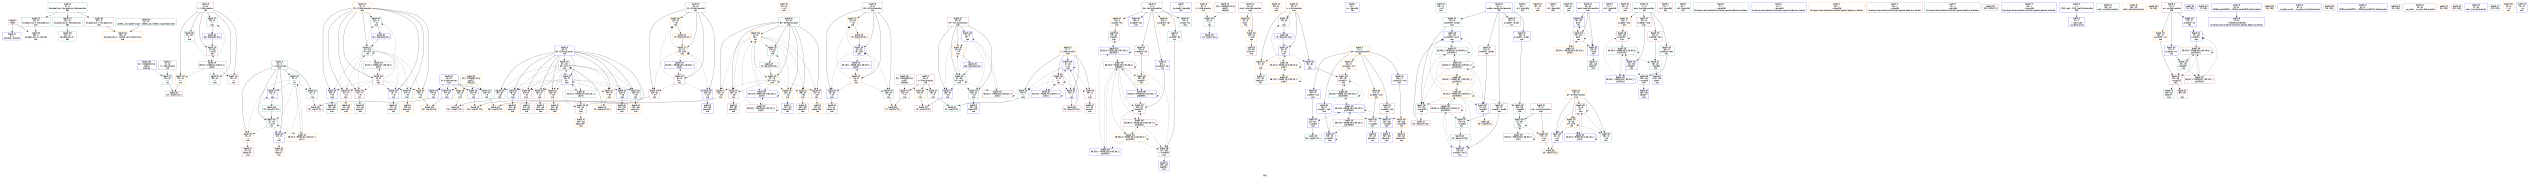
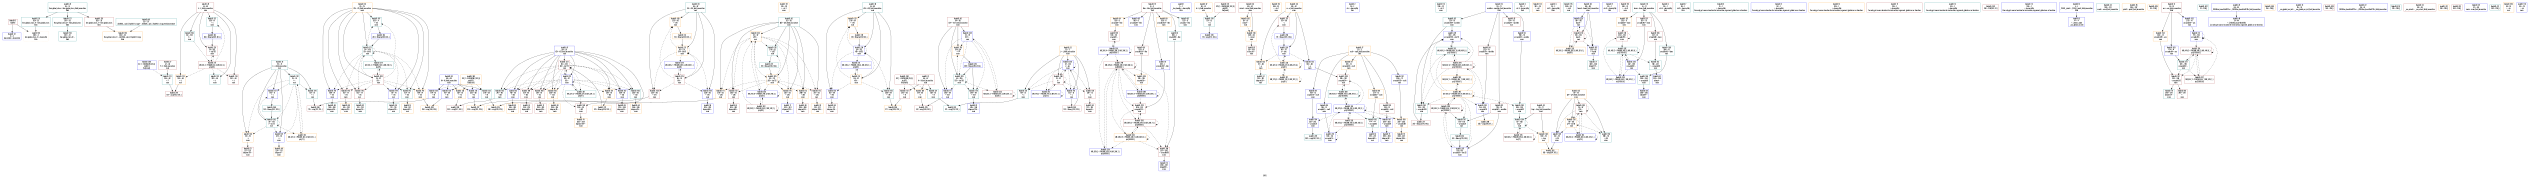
node "NodeID: 406": removed
edge "NodeID: 43" -> "NodeID: 178": now "NodeID: 270" -> "NodeID: 178"
